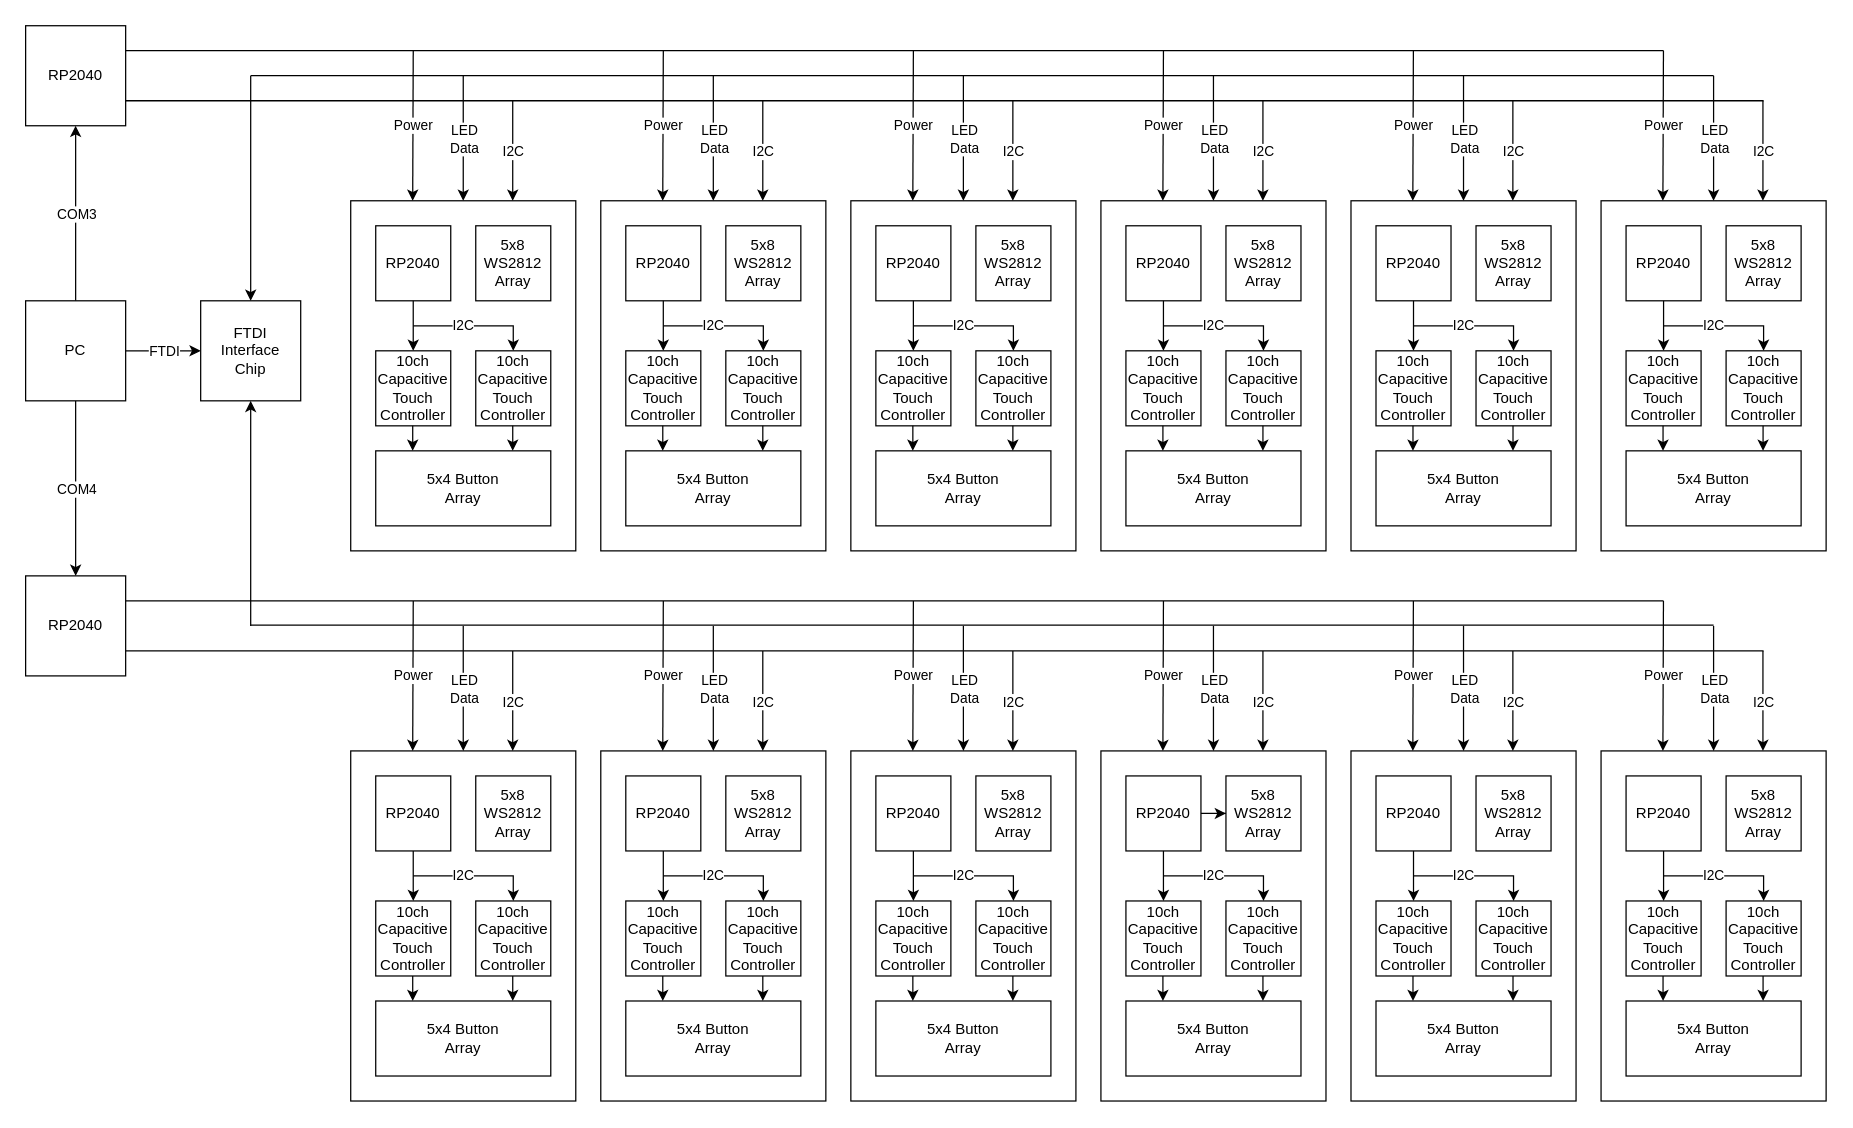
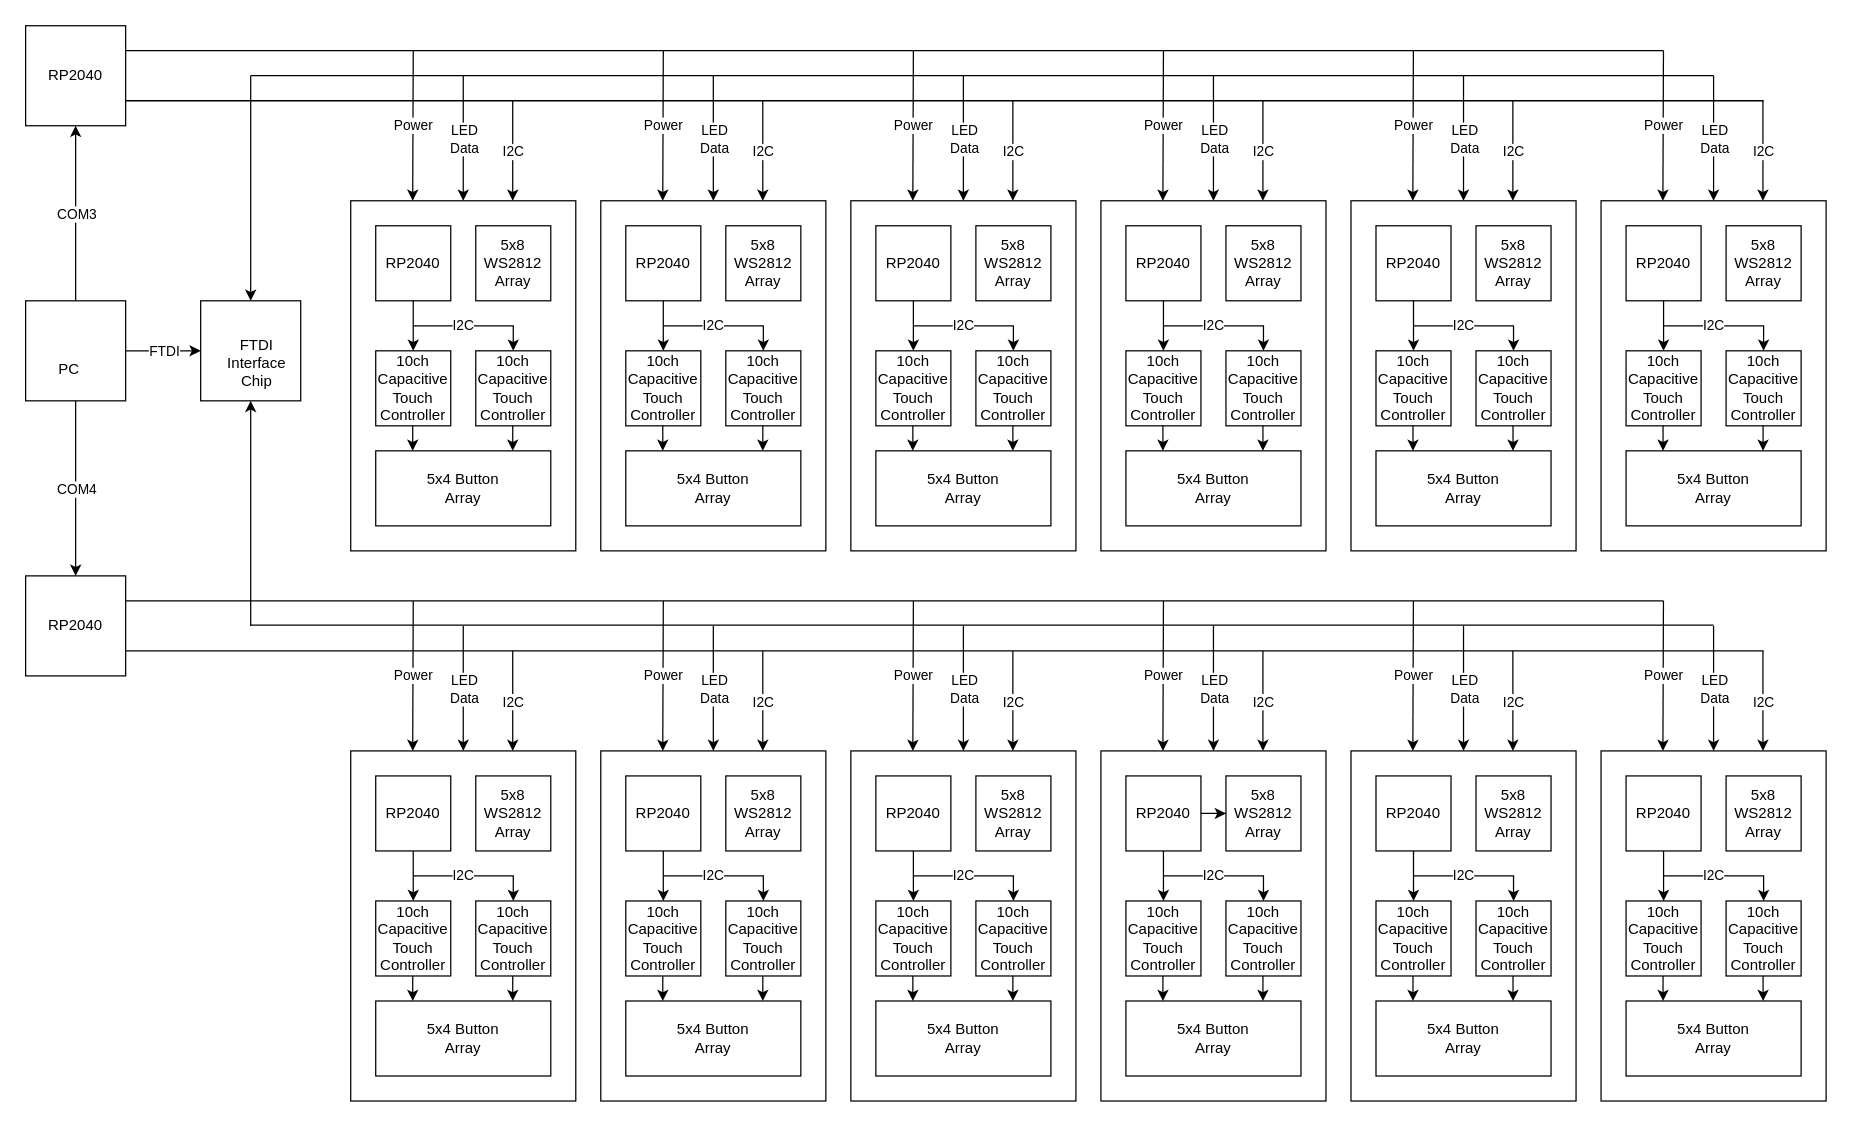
node "PC": moved (76, 351) -> (69, 369)
node "FTDI Interface Chip": moved (251, 351) -> (257, 363)
